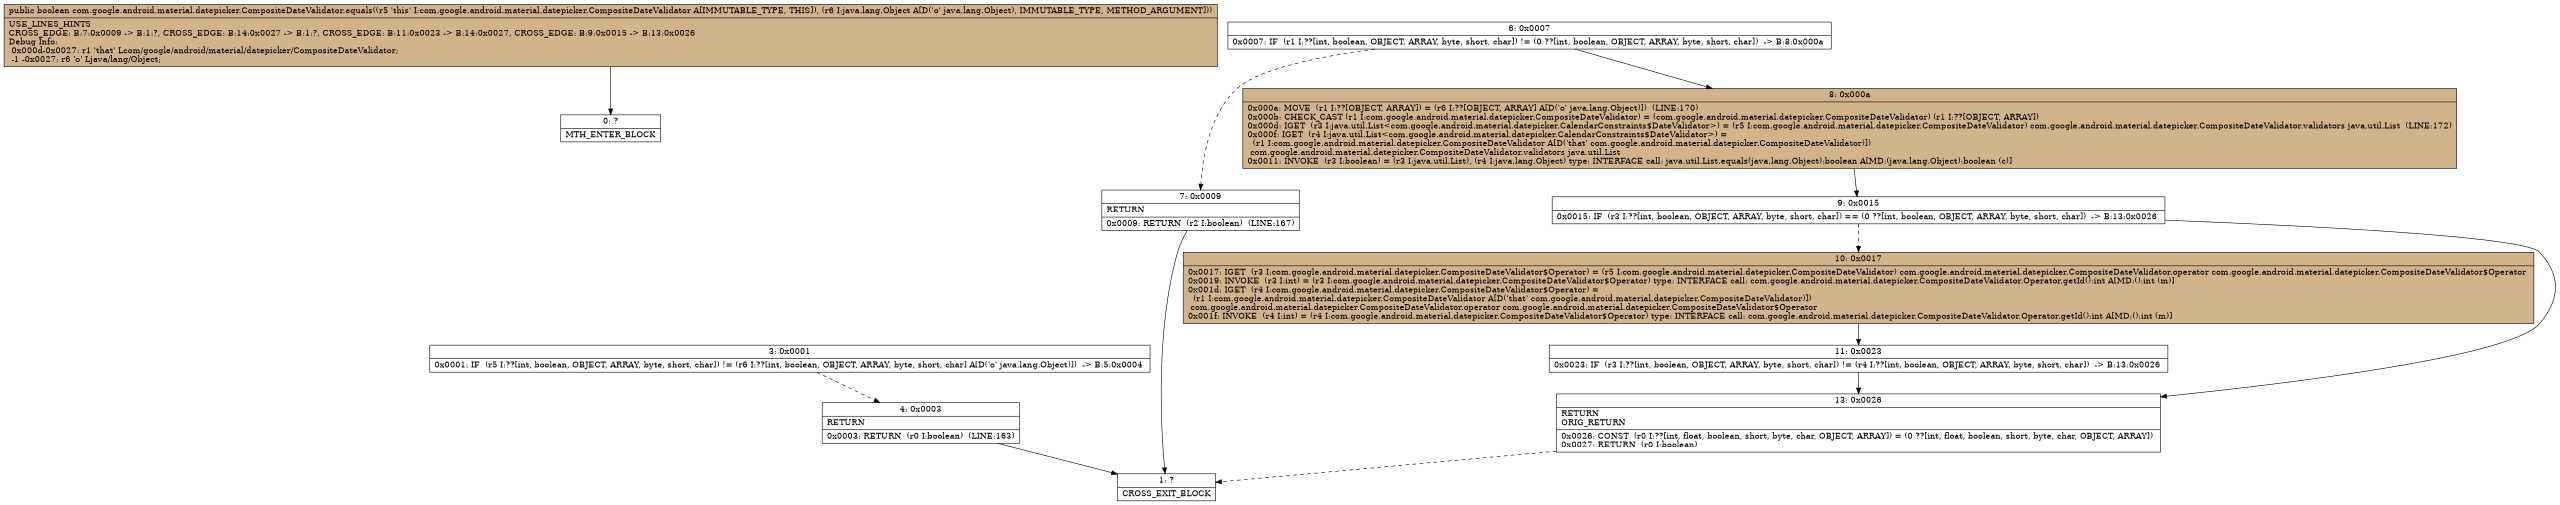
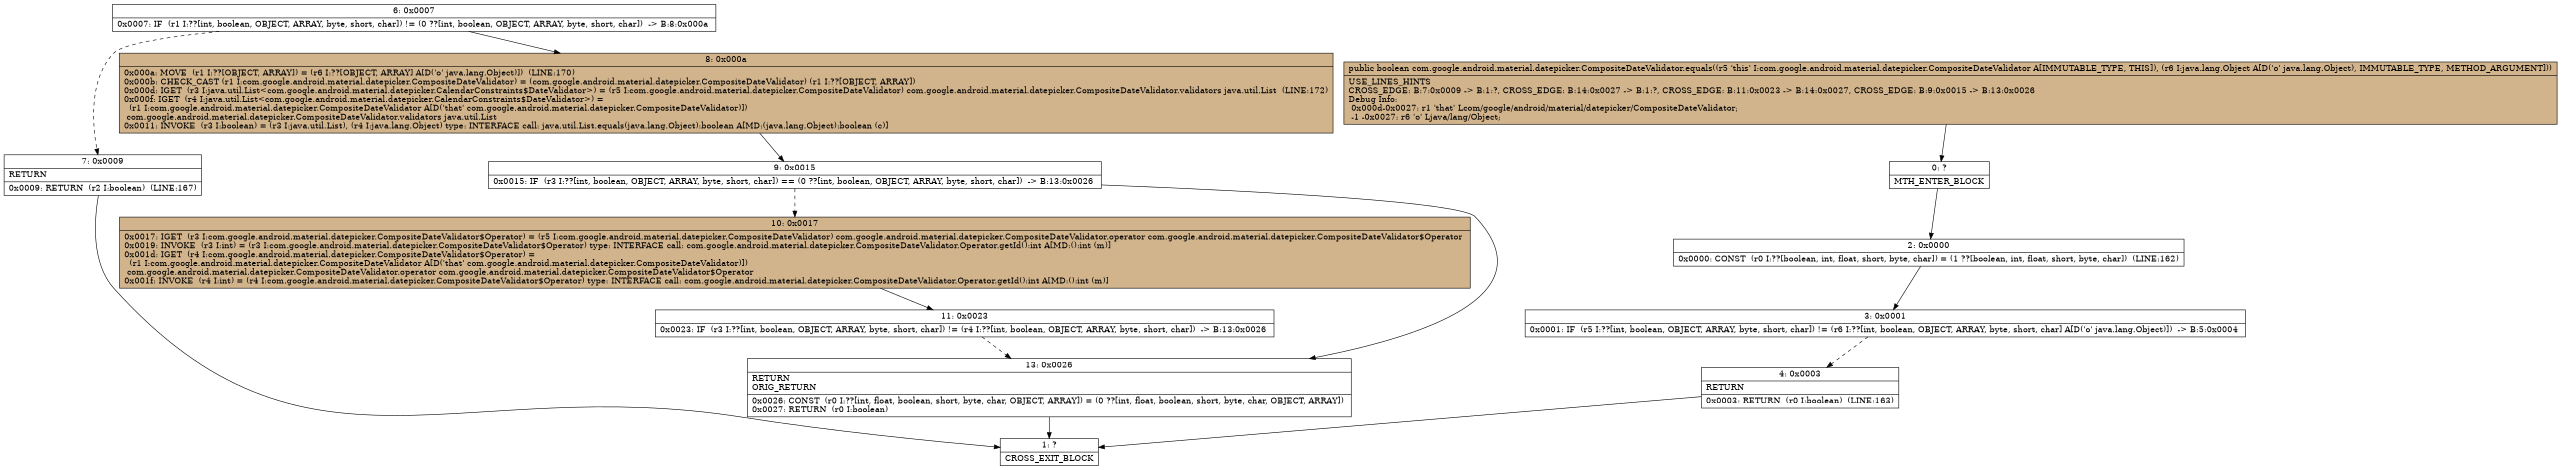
node "2: 0x0000": added
edge "11: 0x0023" -> "13: 0x0026": style solid -> dashed
edge "13: 0x0026" -> "1: ?": style dashed -> solid
